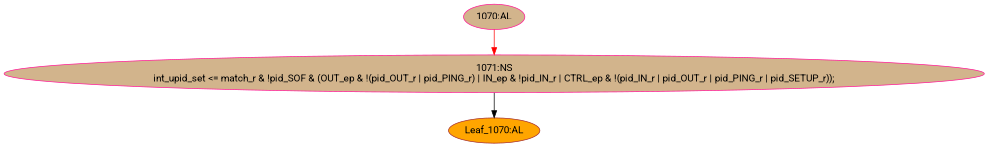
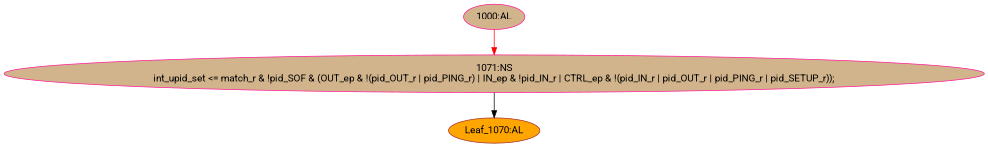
node "1070:AL": label "1070:AL" -> "1000:AL"
